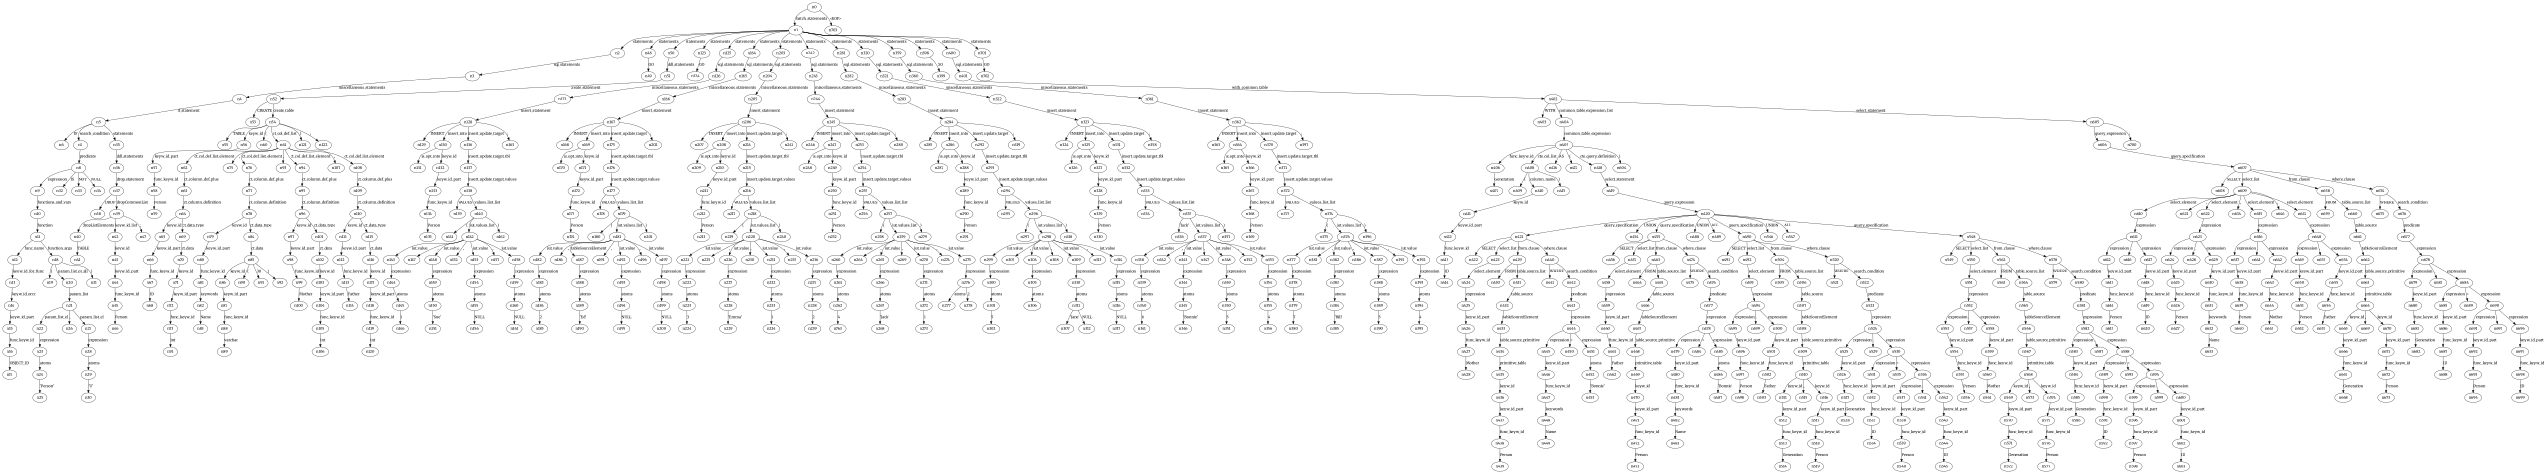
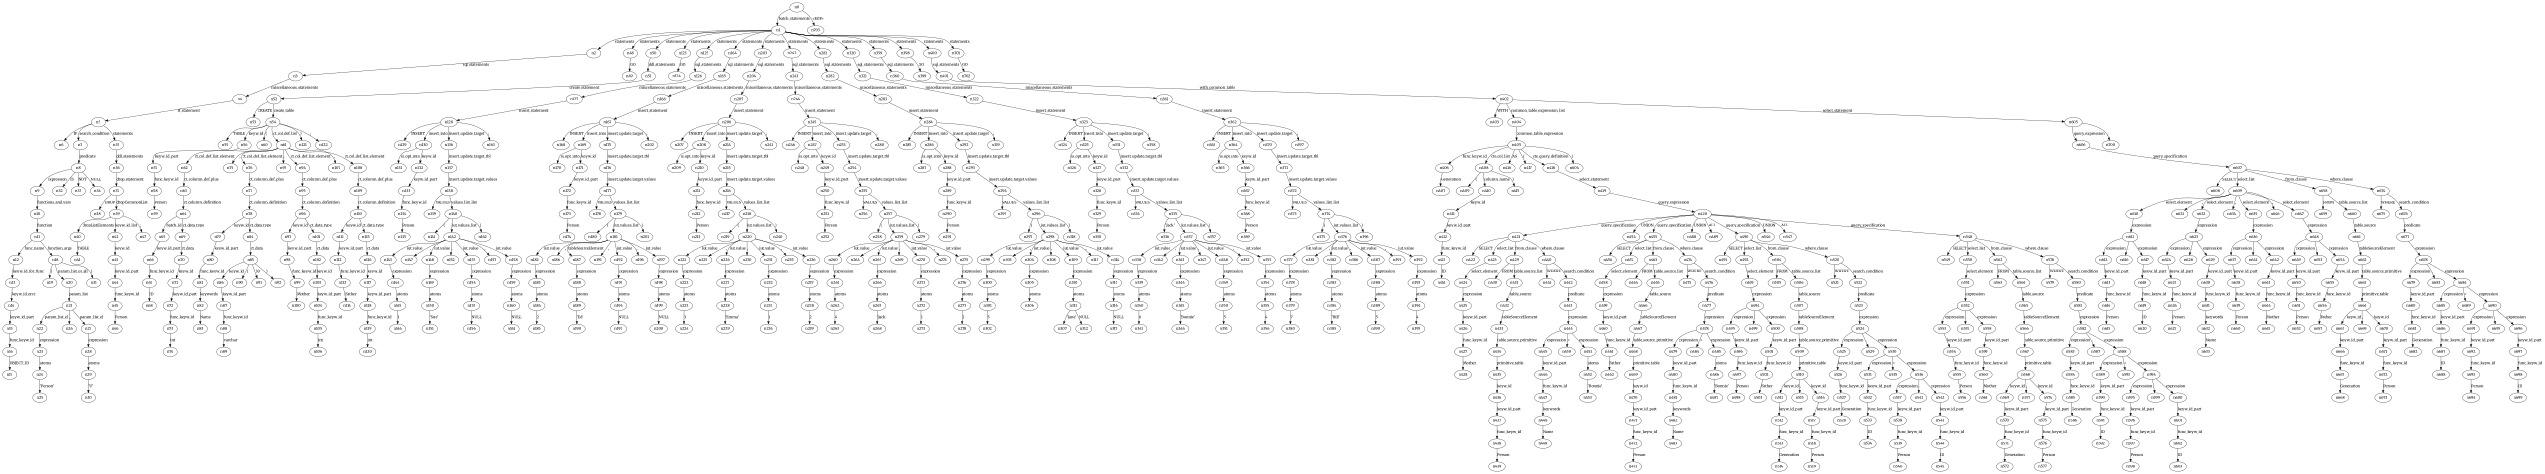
edge "n64" -> "n65": label "keyw_id" -> "batch_id"
edge "n276" -> "n278": now "n277" -> "n278"
node "n763": label "n763" -> "n263"
